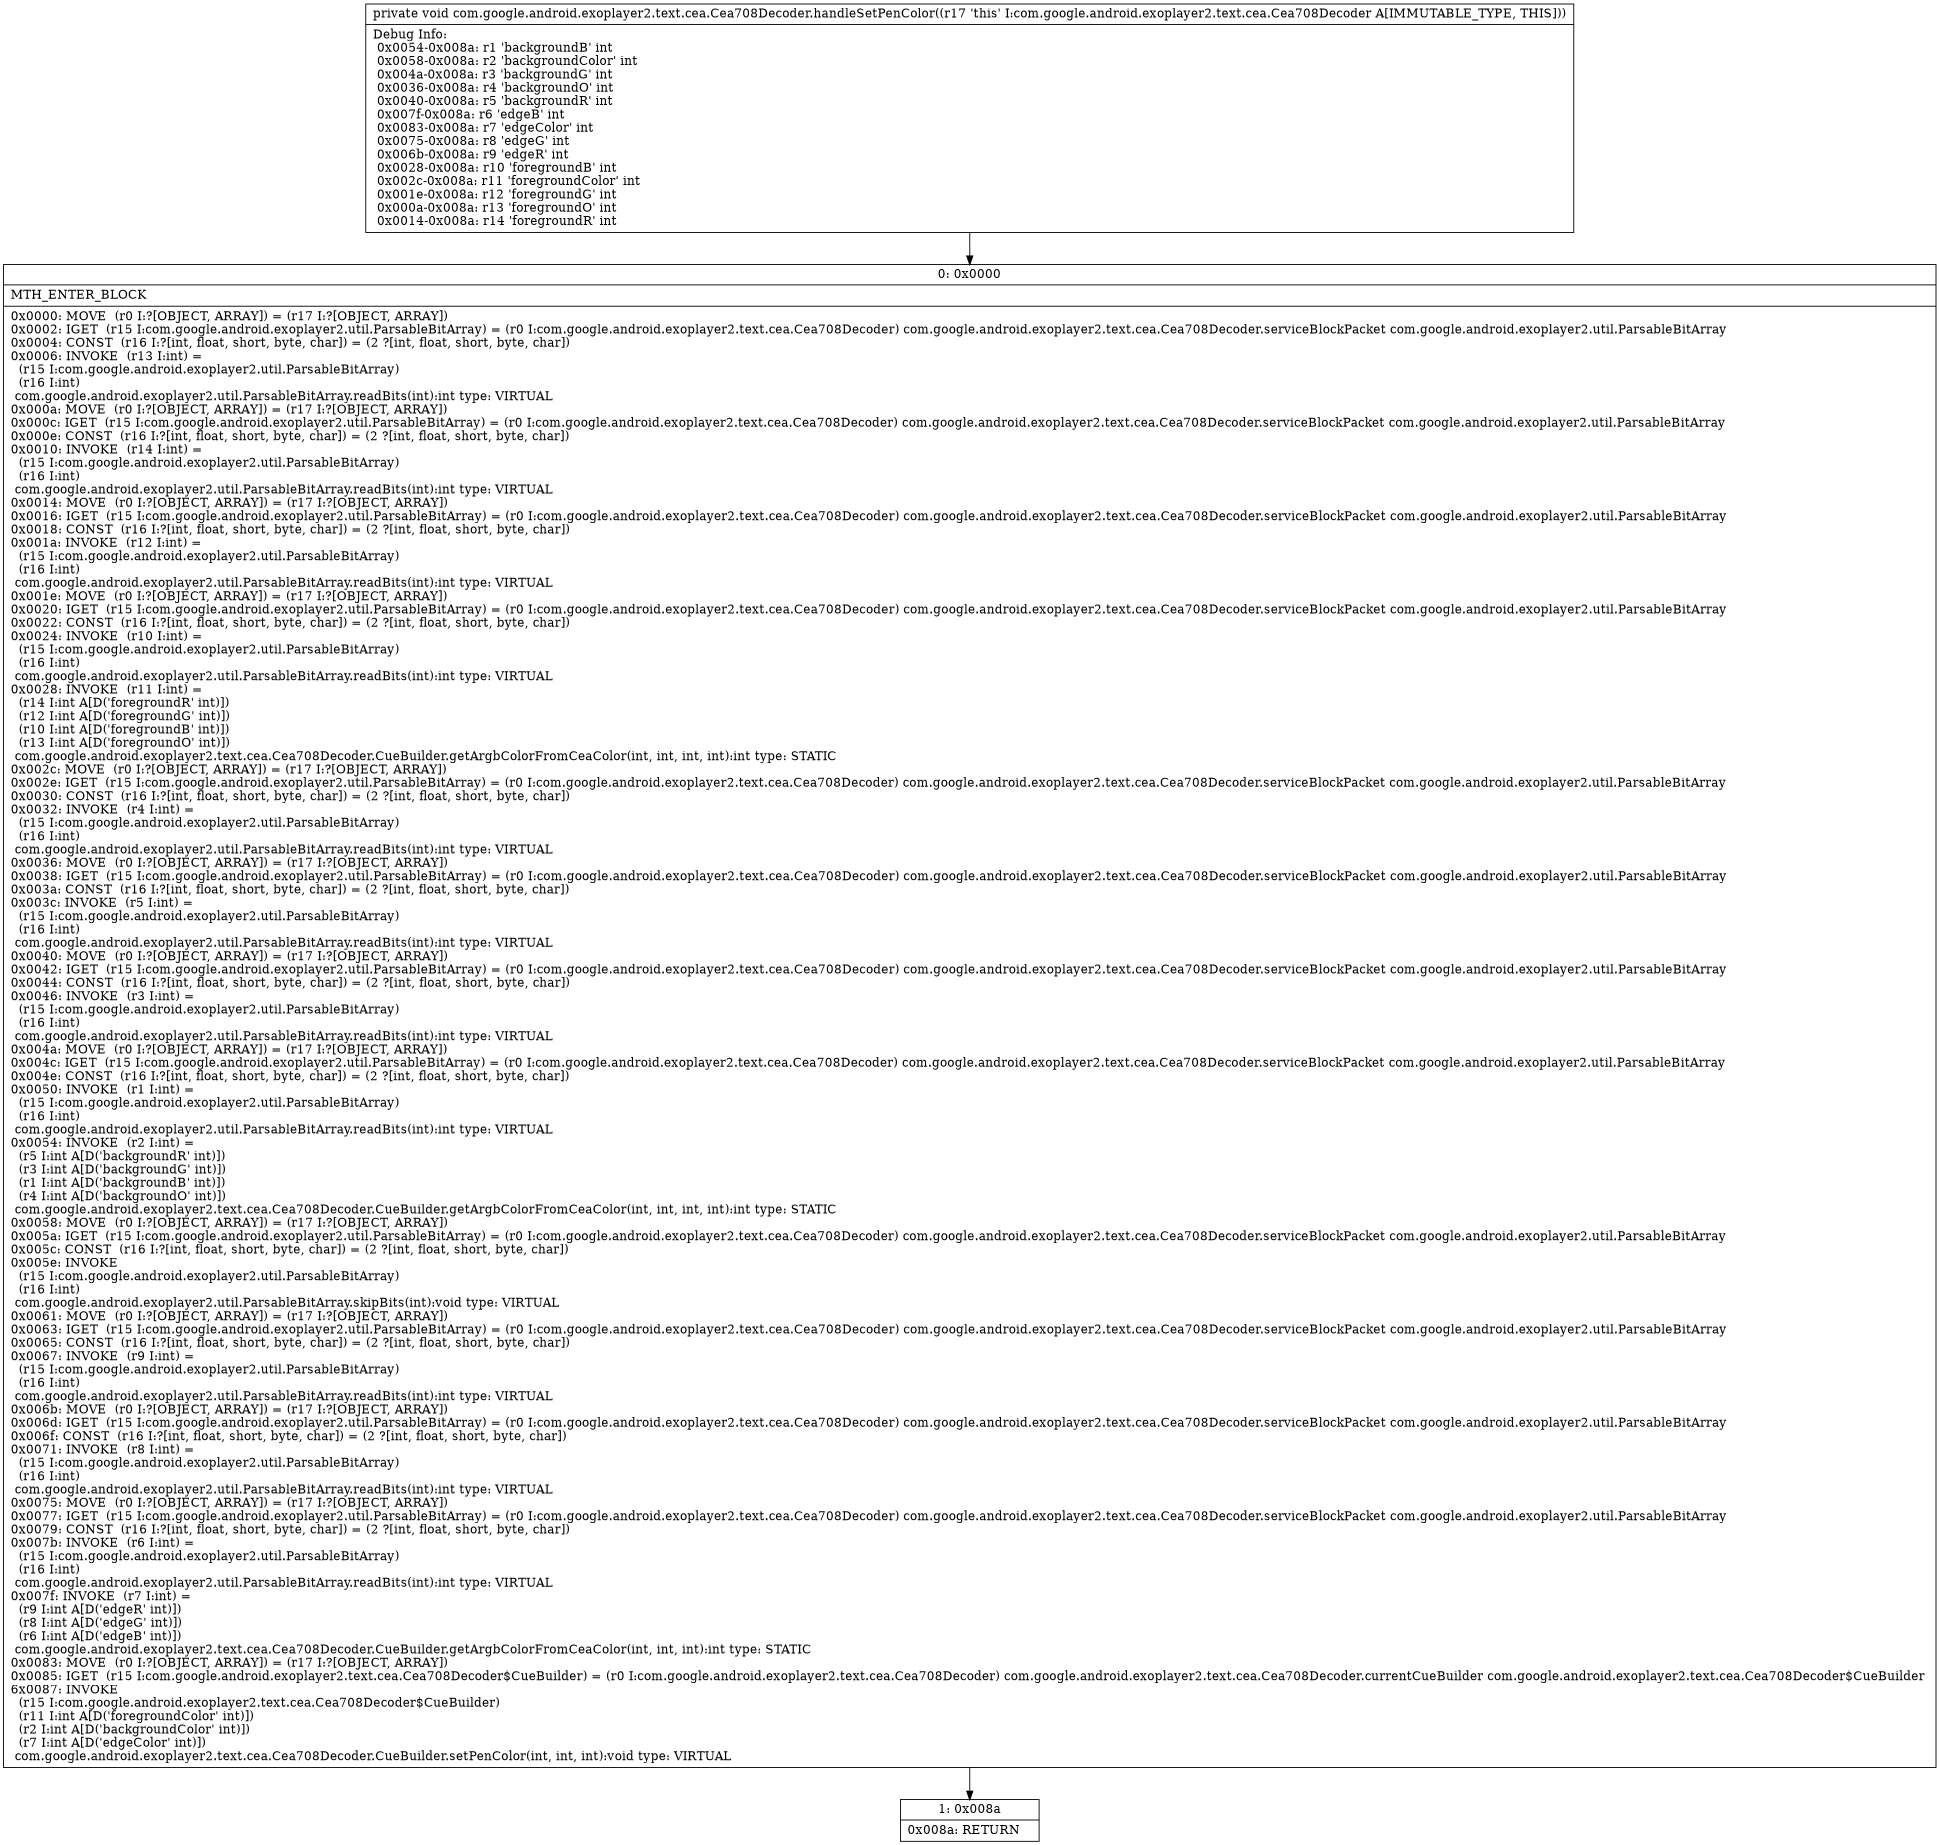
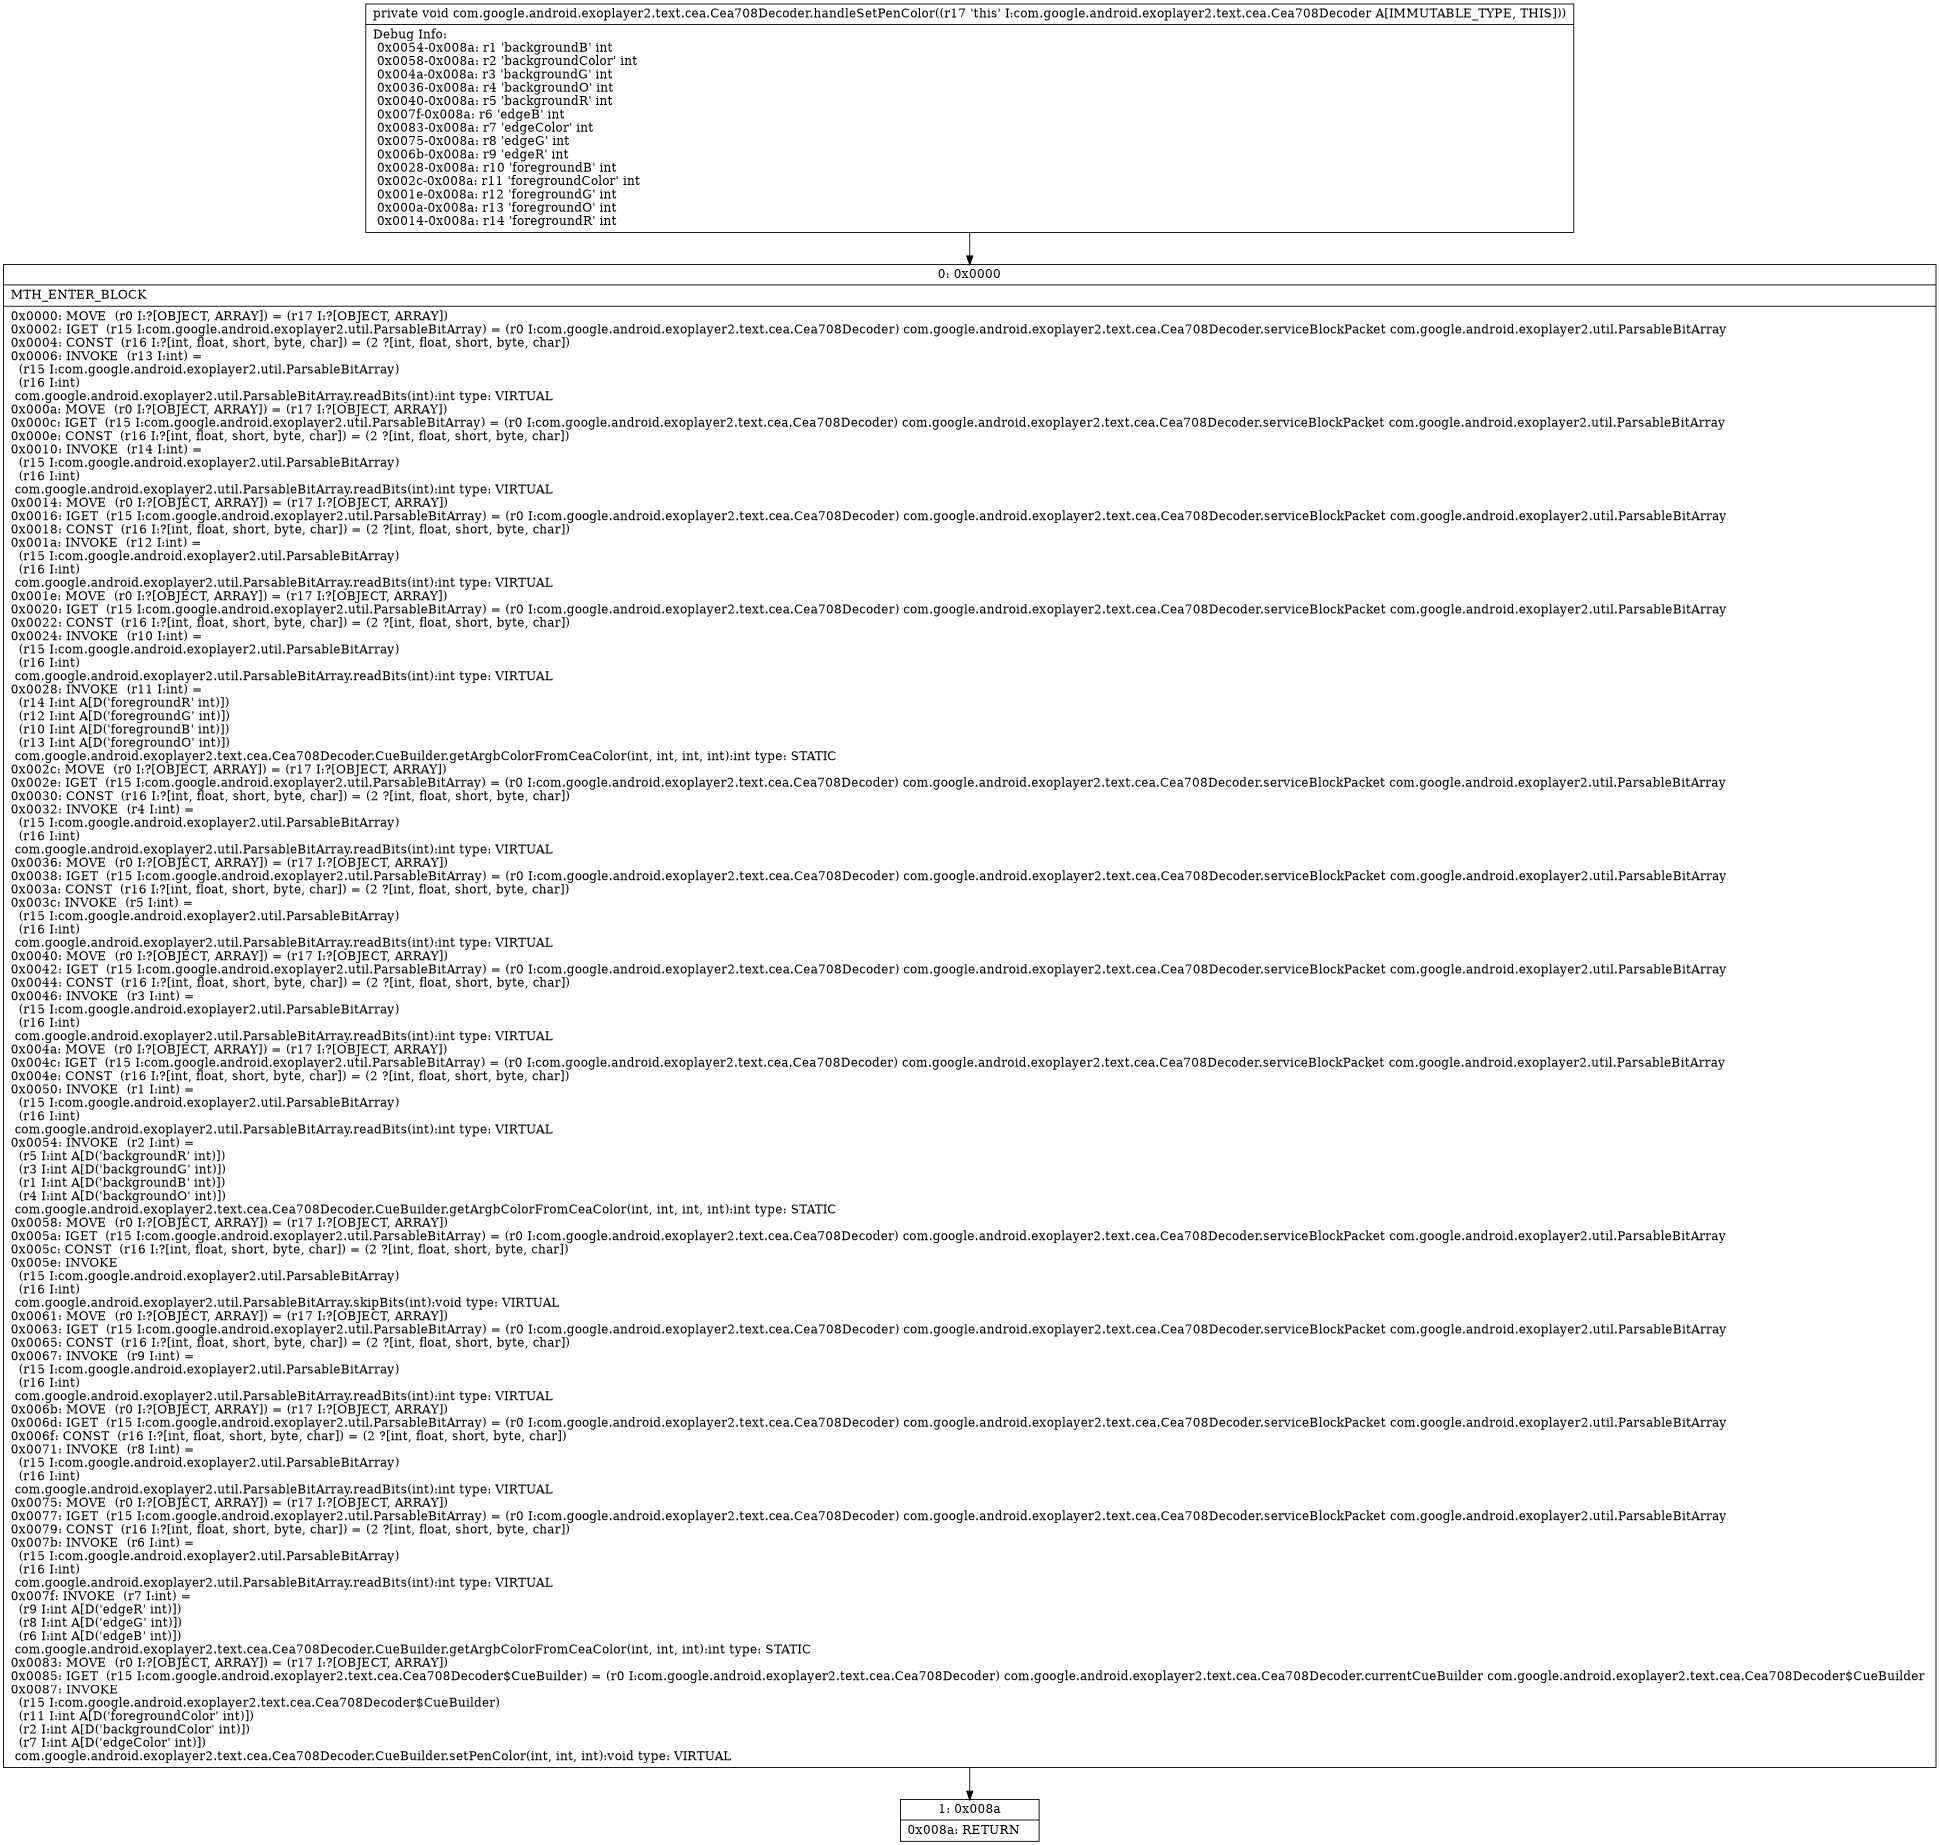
node "0: 0x0000": text "6x0087: INVOKE" -> "0x0087: INVOKE"
